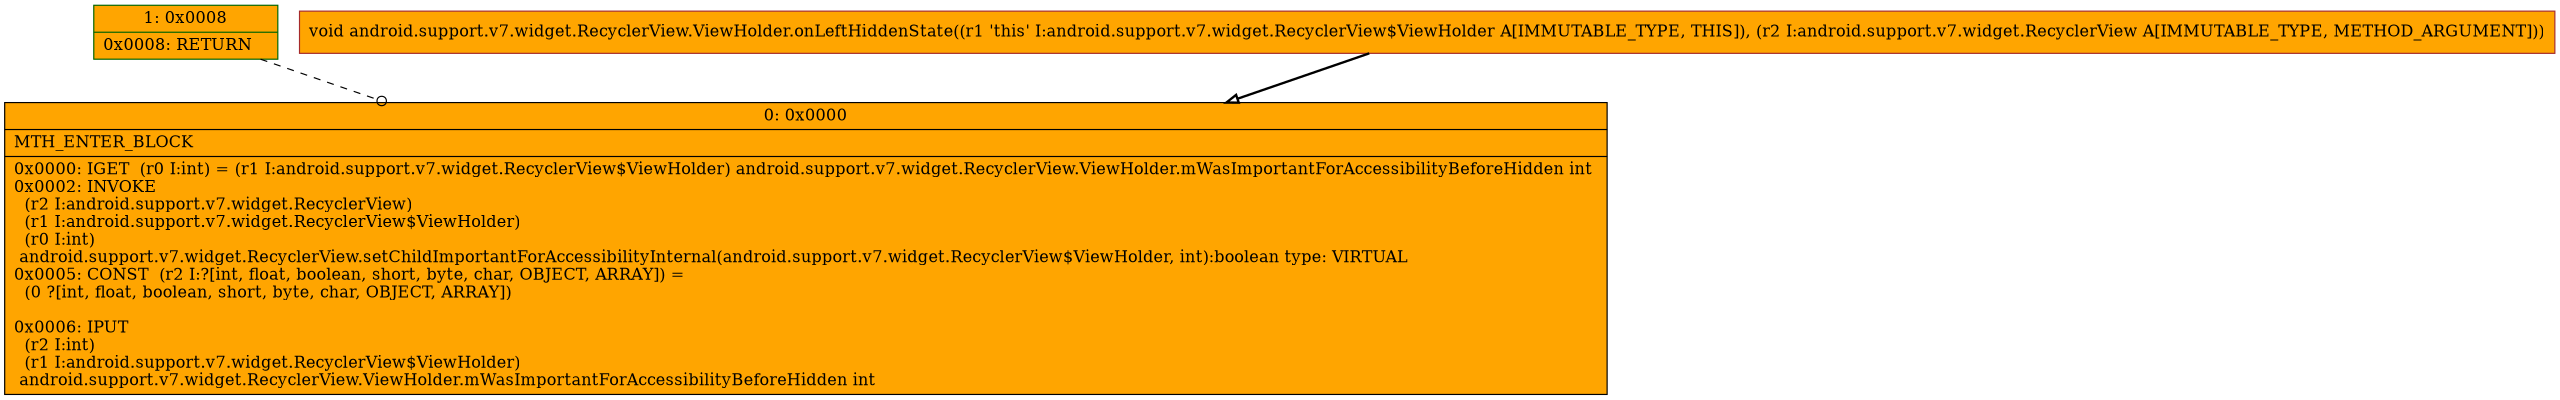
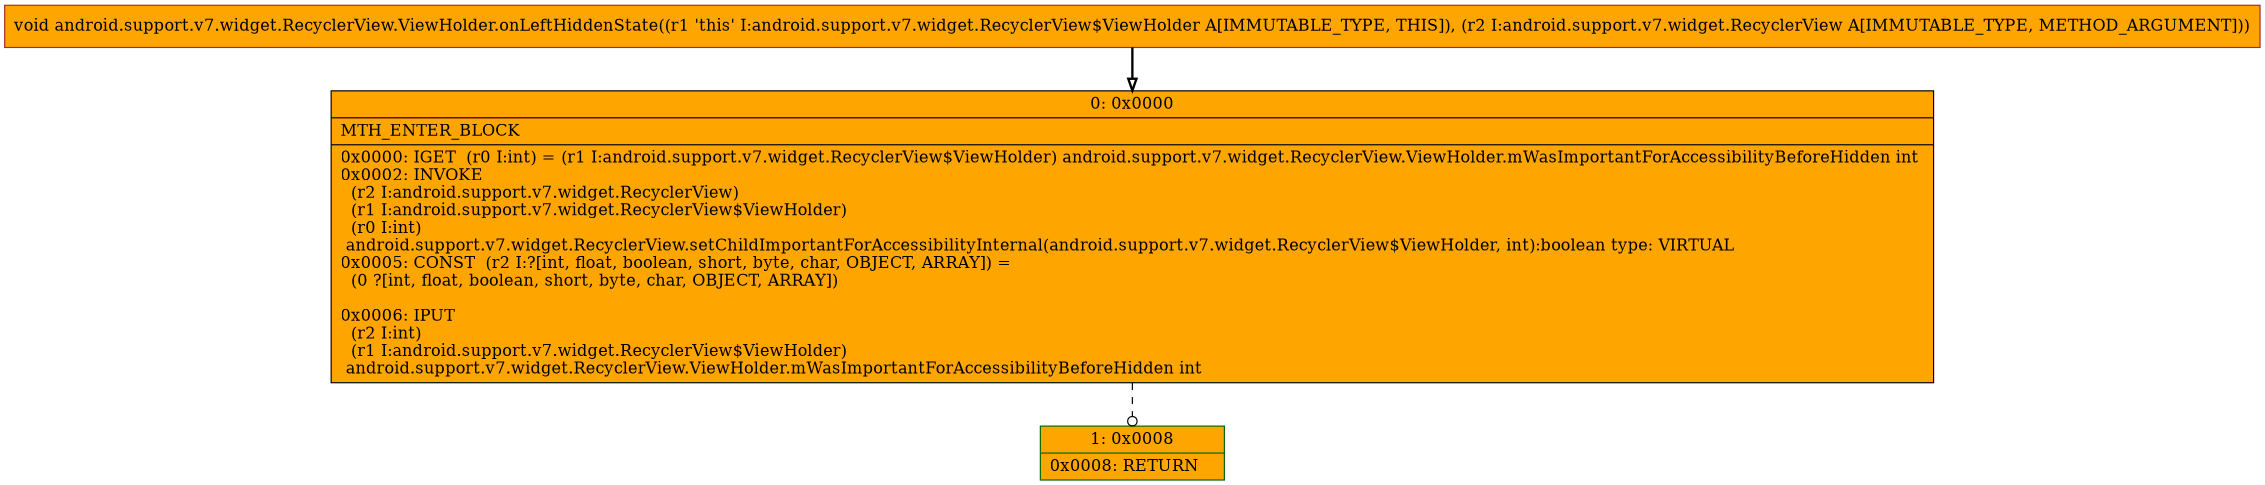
edge "1: 0x0008" -> "0: 0x0000": reversed
